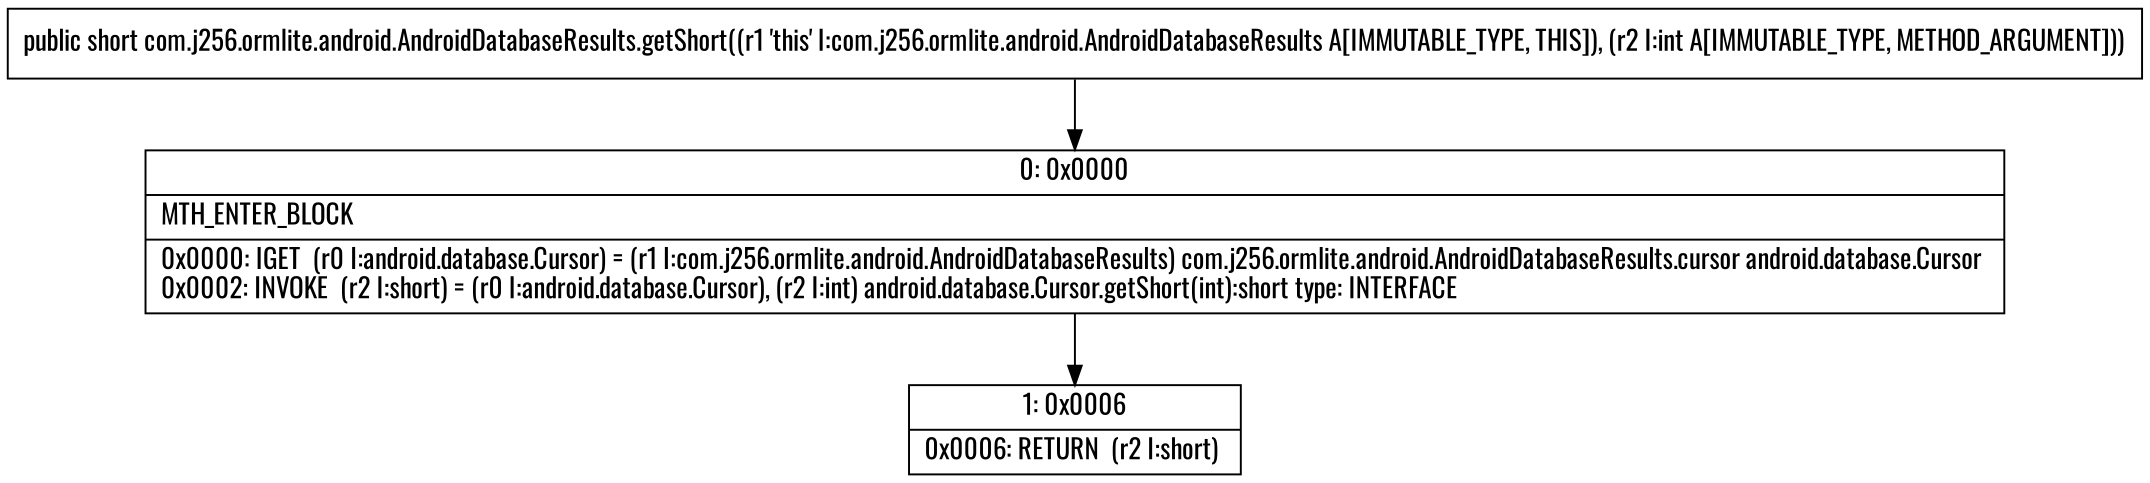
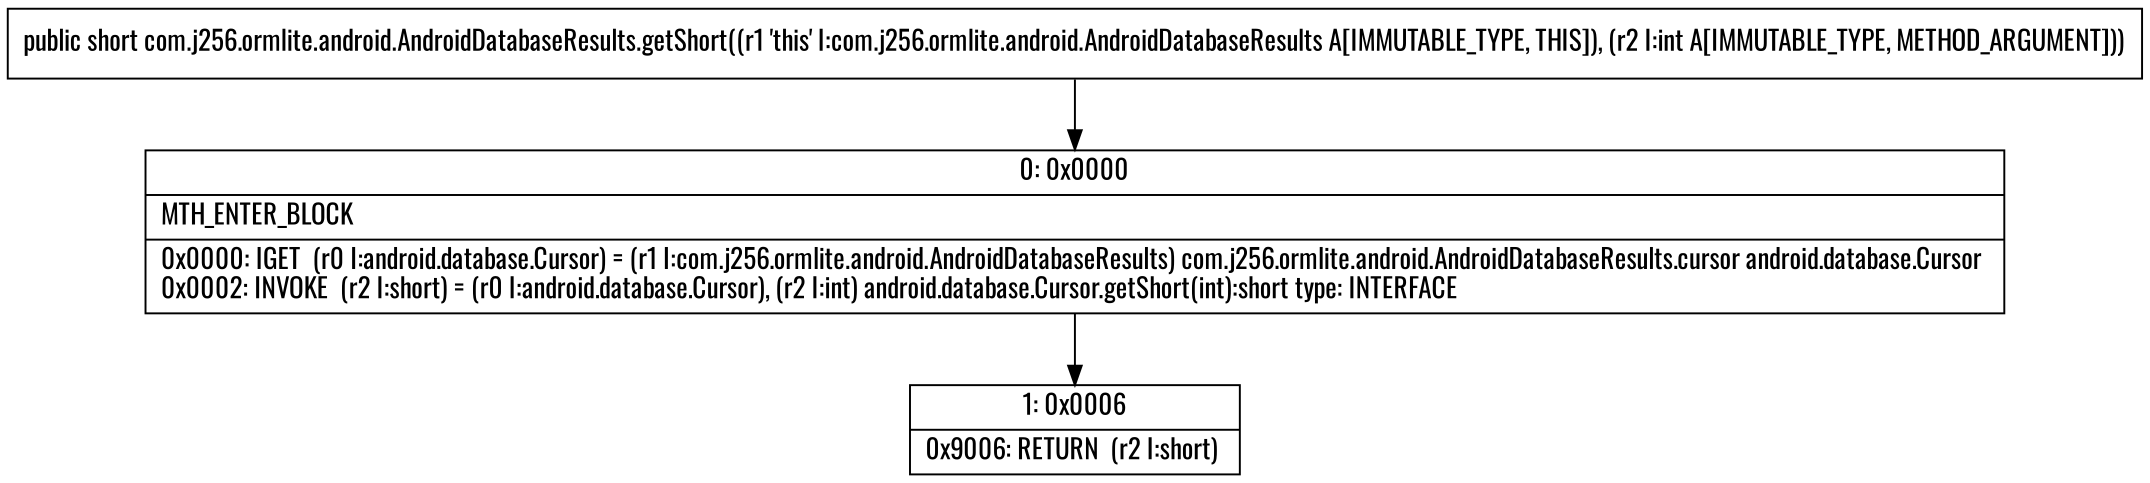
node "1: 0x0006": text "0x0006: RETURN  (r2 I:short)" -> "0x9006: RETURN  (r2 I:short)"
